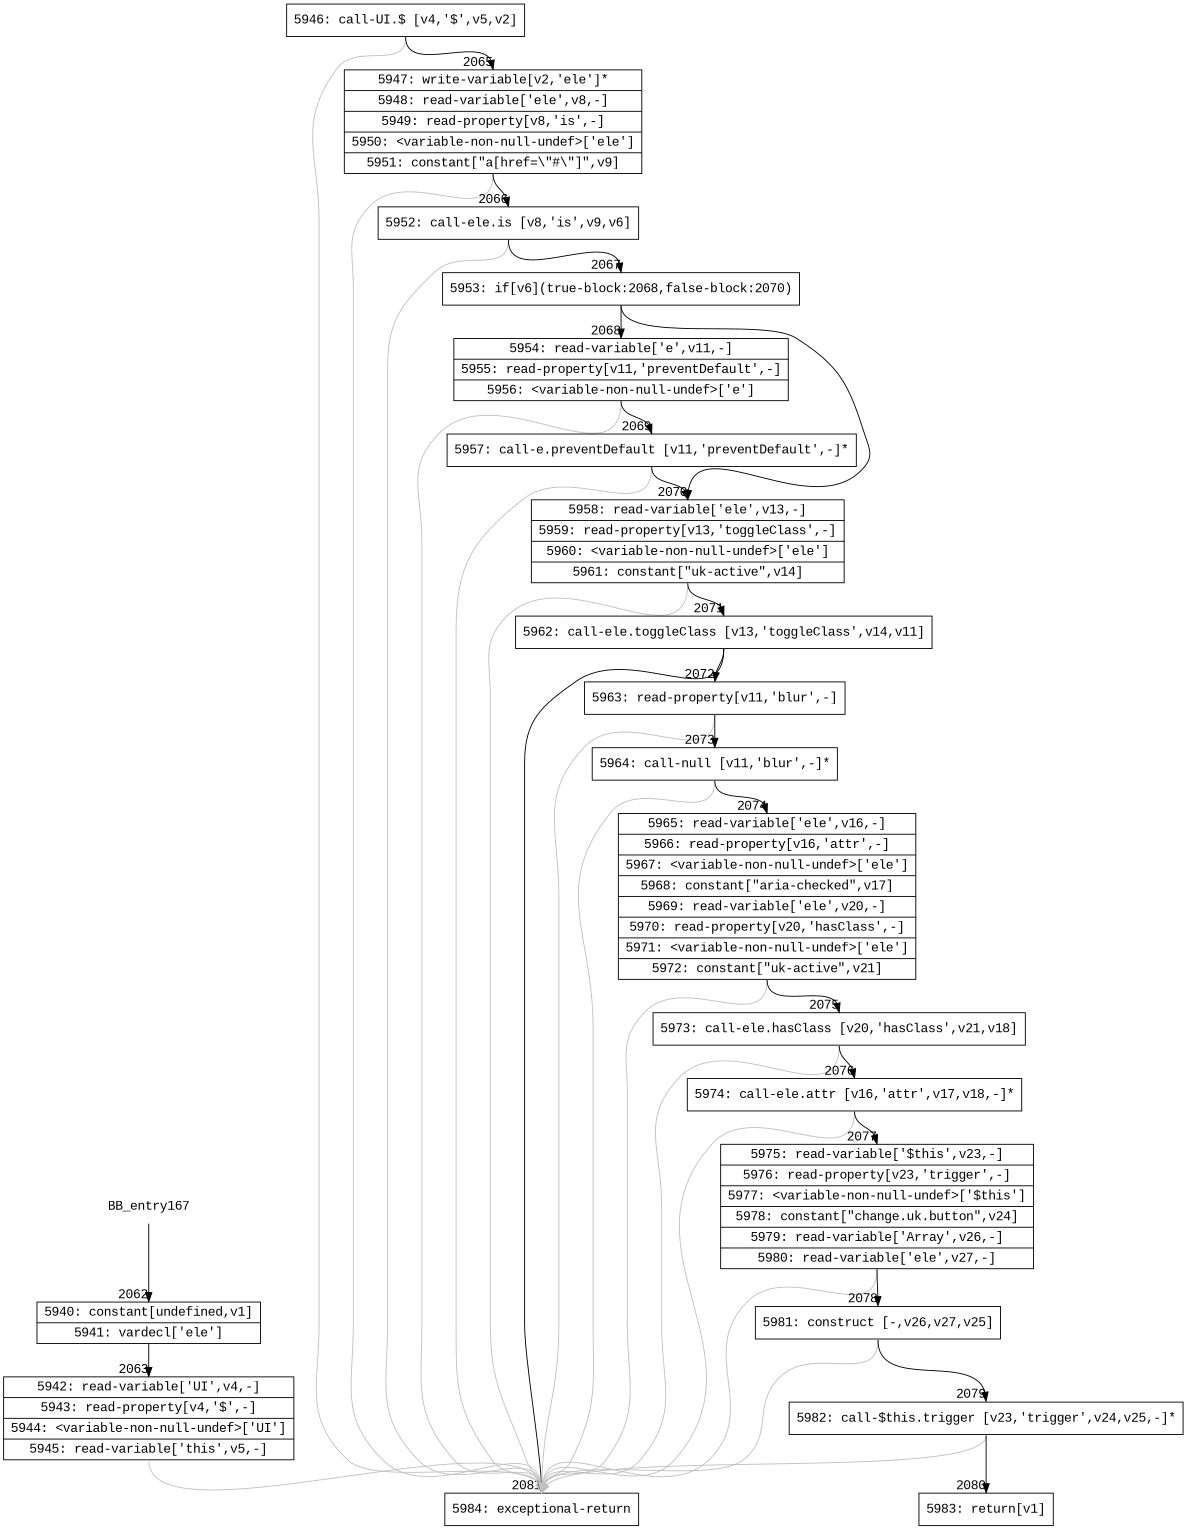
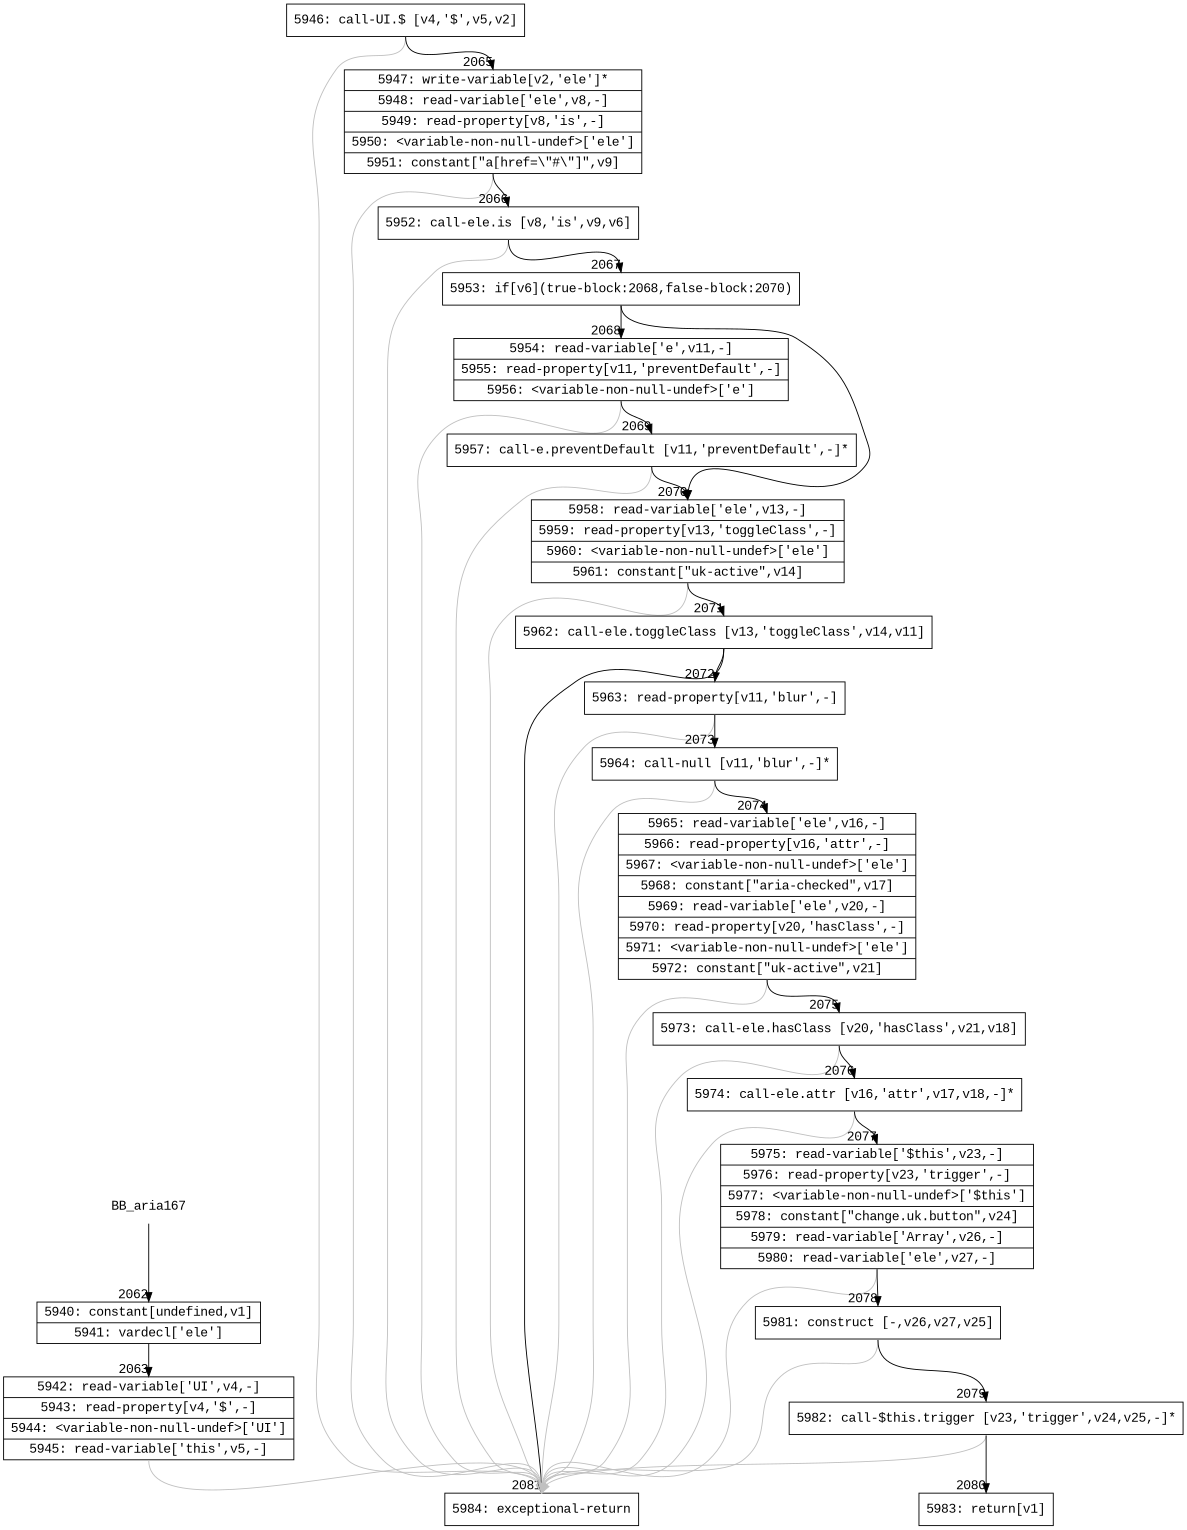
node "BB_entry167": label "BB_entry167" -> "BB_aria167"
